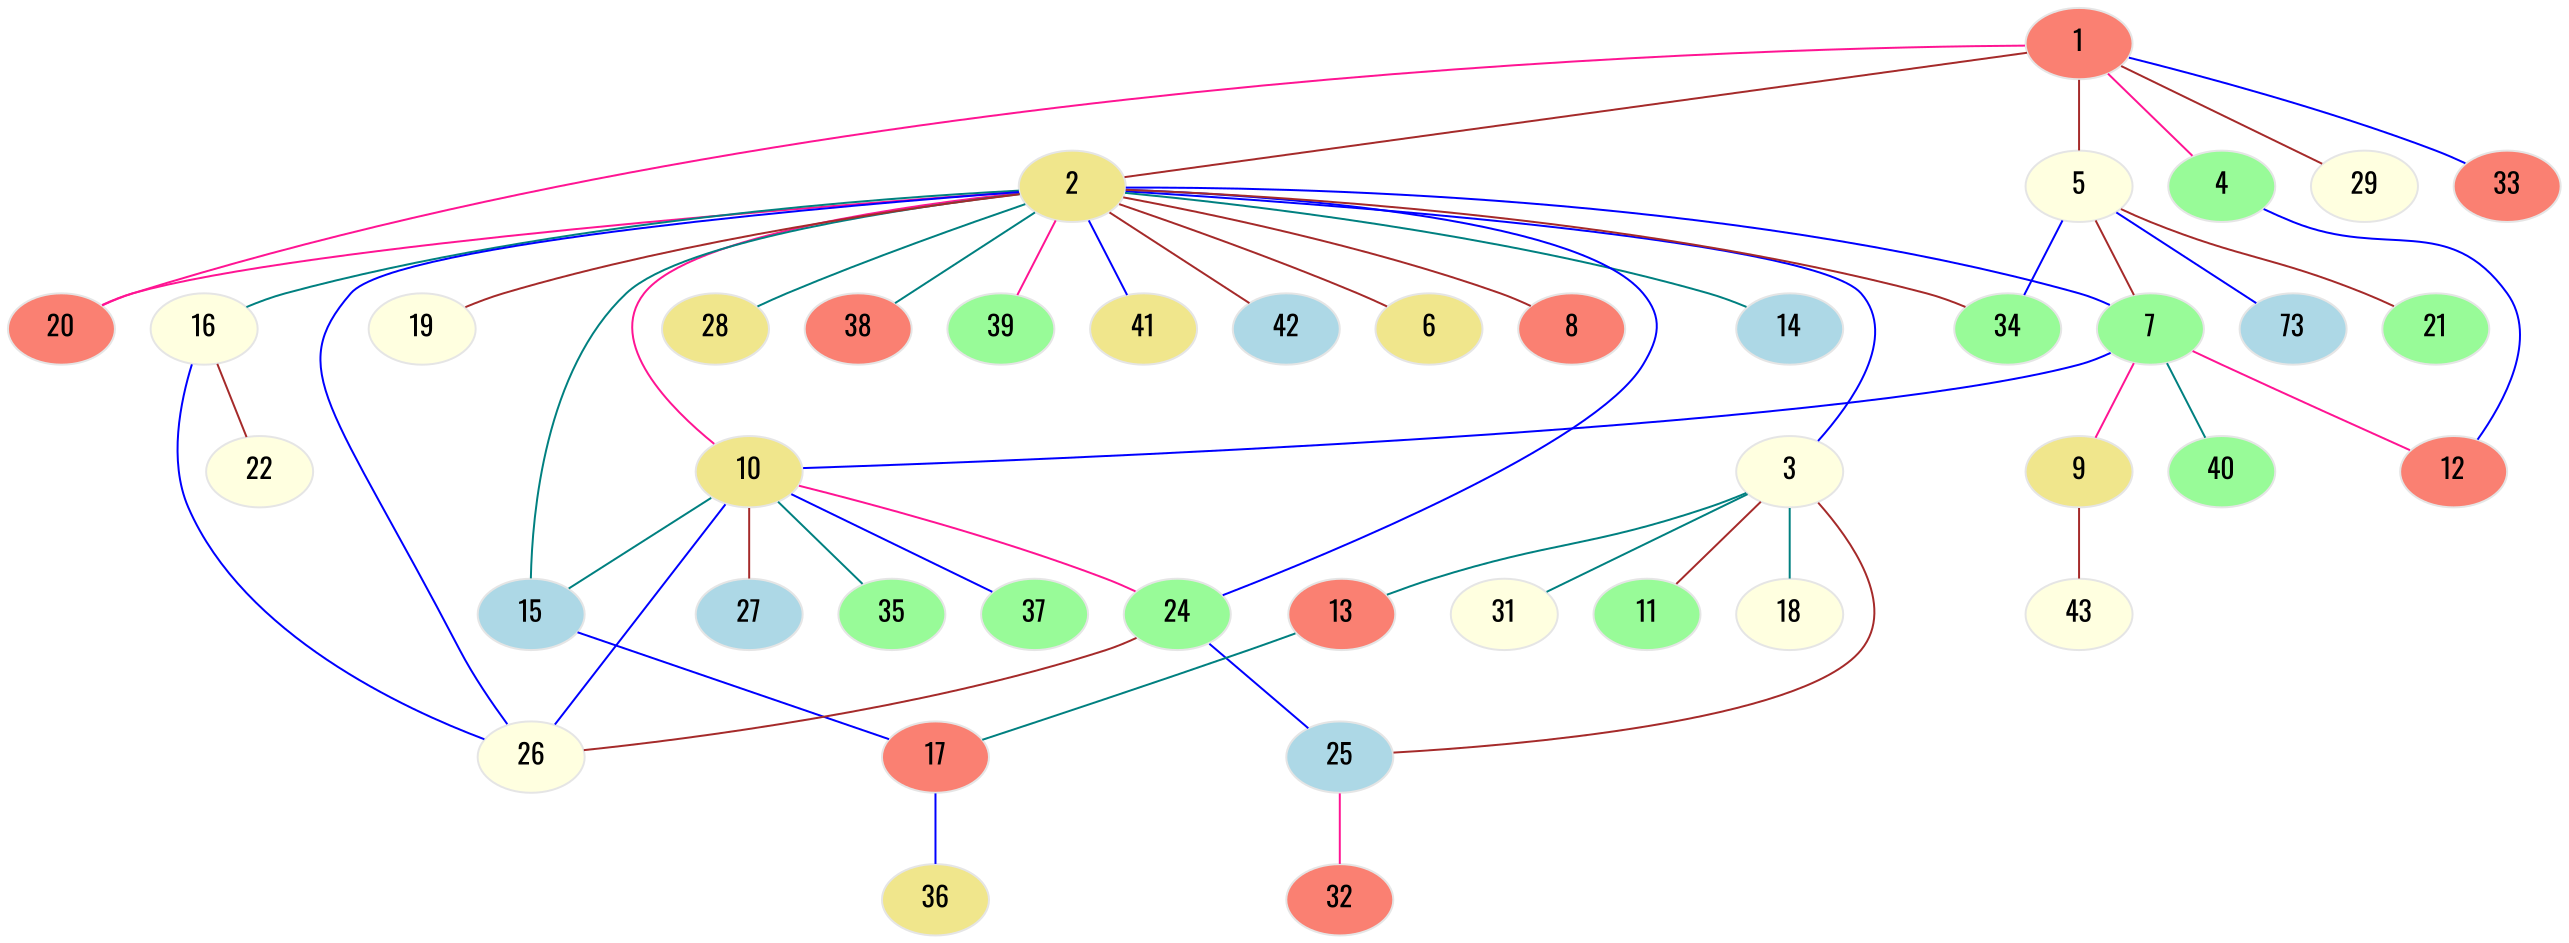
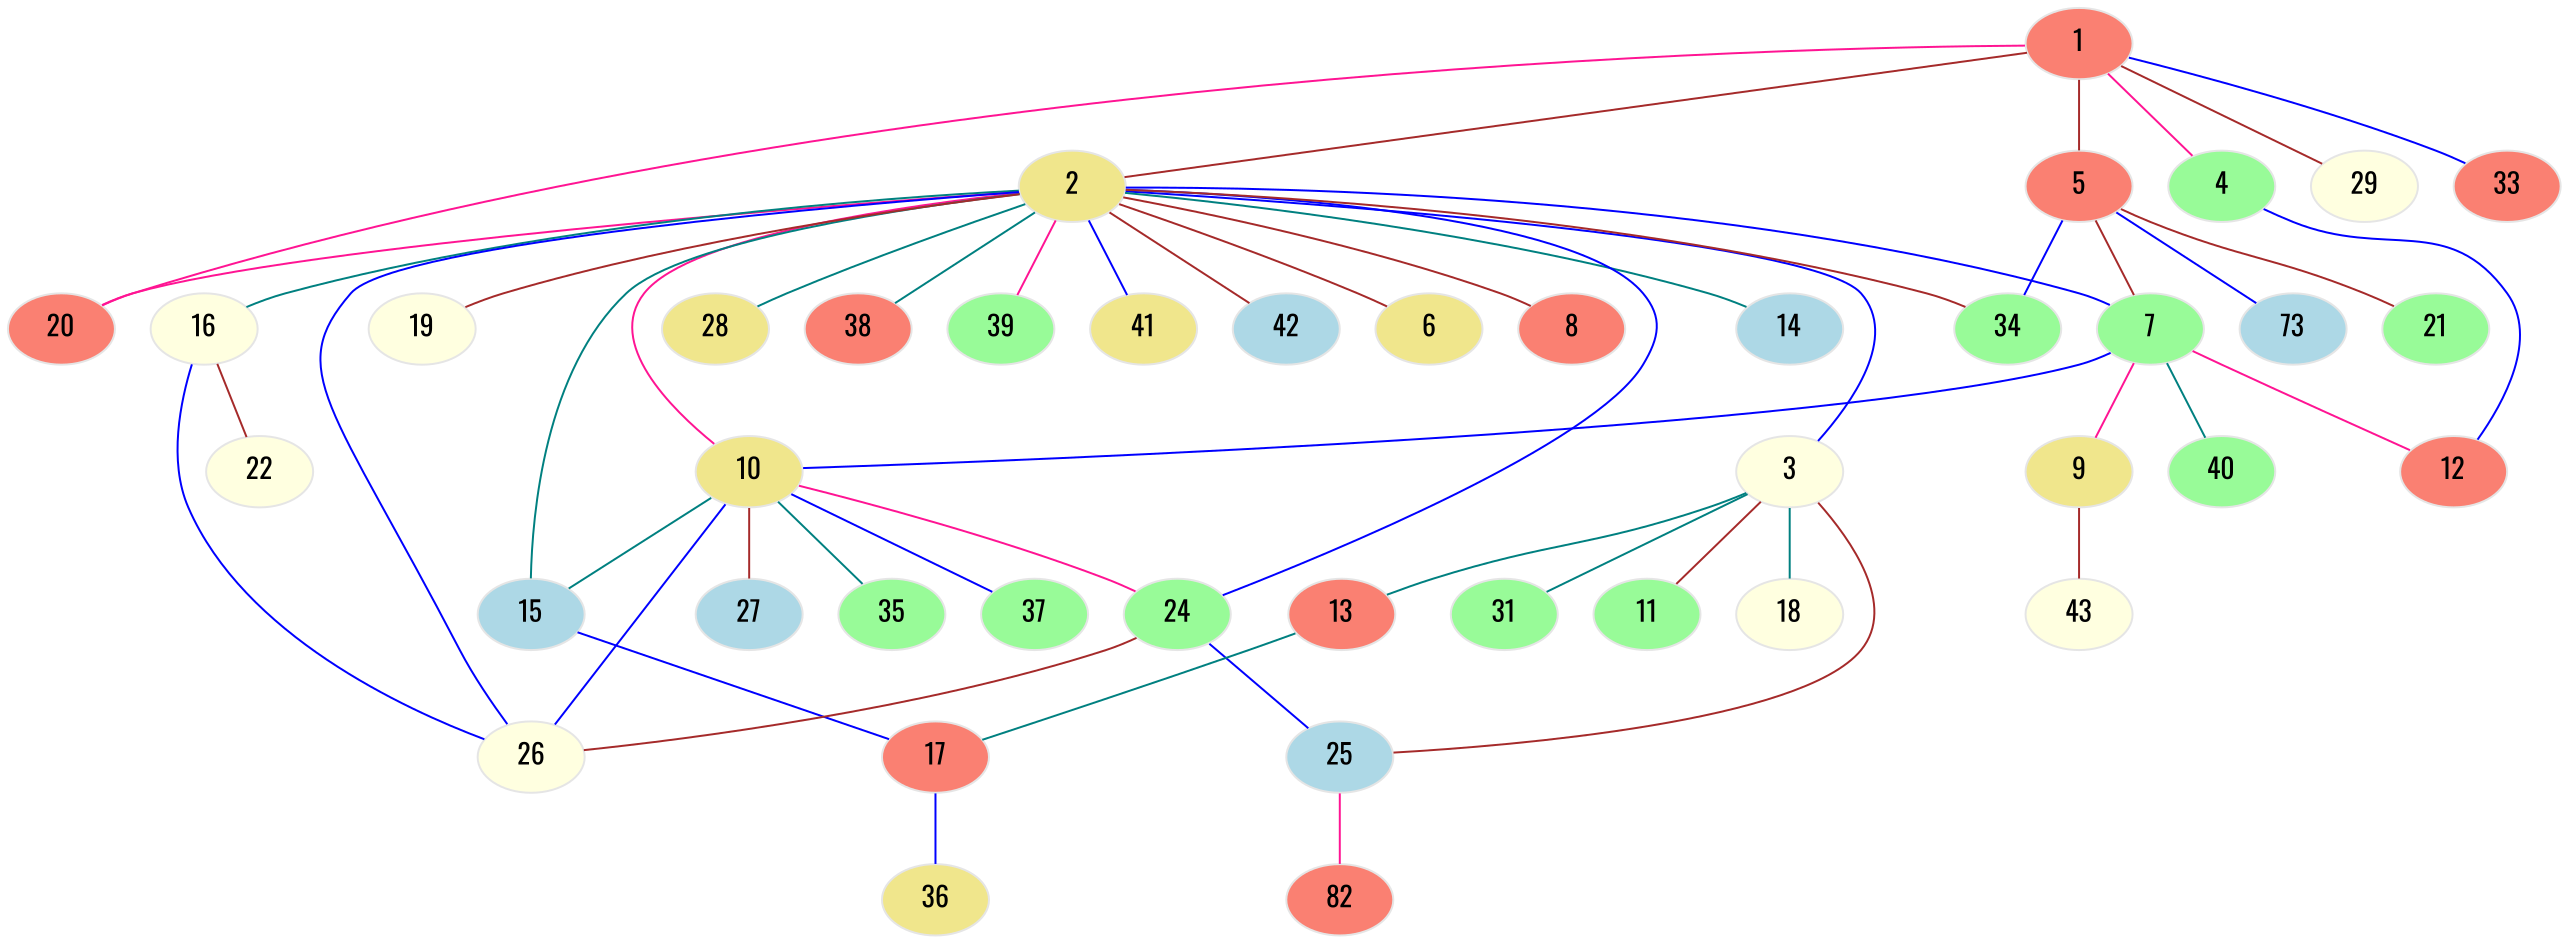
node "5": fillcolor lightyellow -> salmon
node "31": fillcolor lightyellow -> palegreen
node "32": label "32" -> "82"
